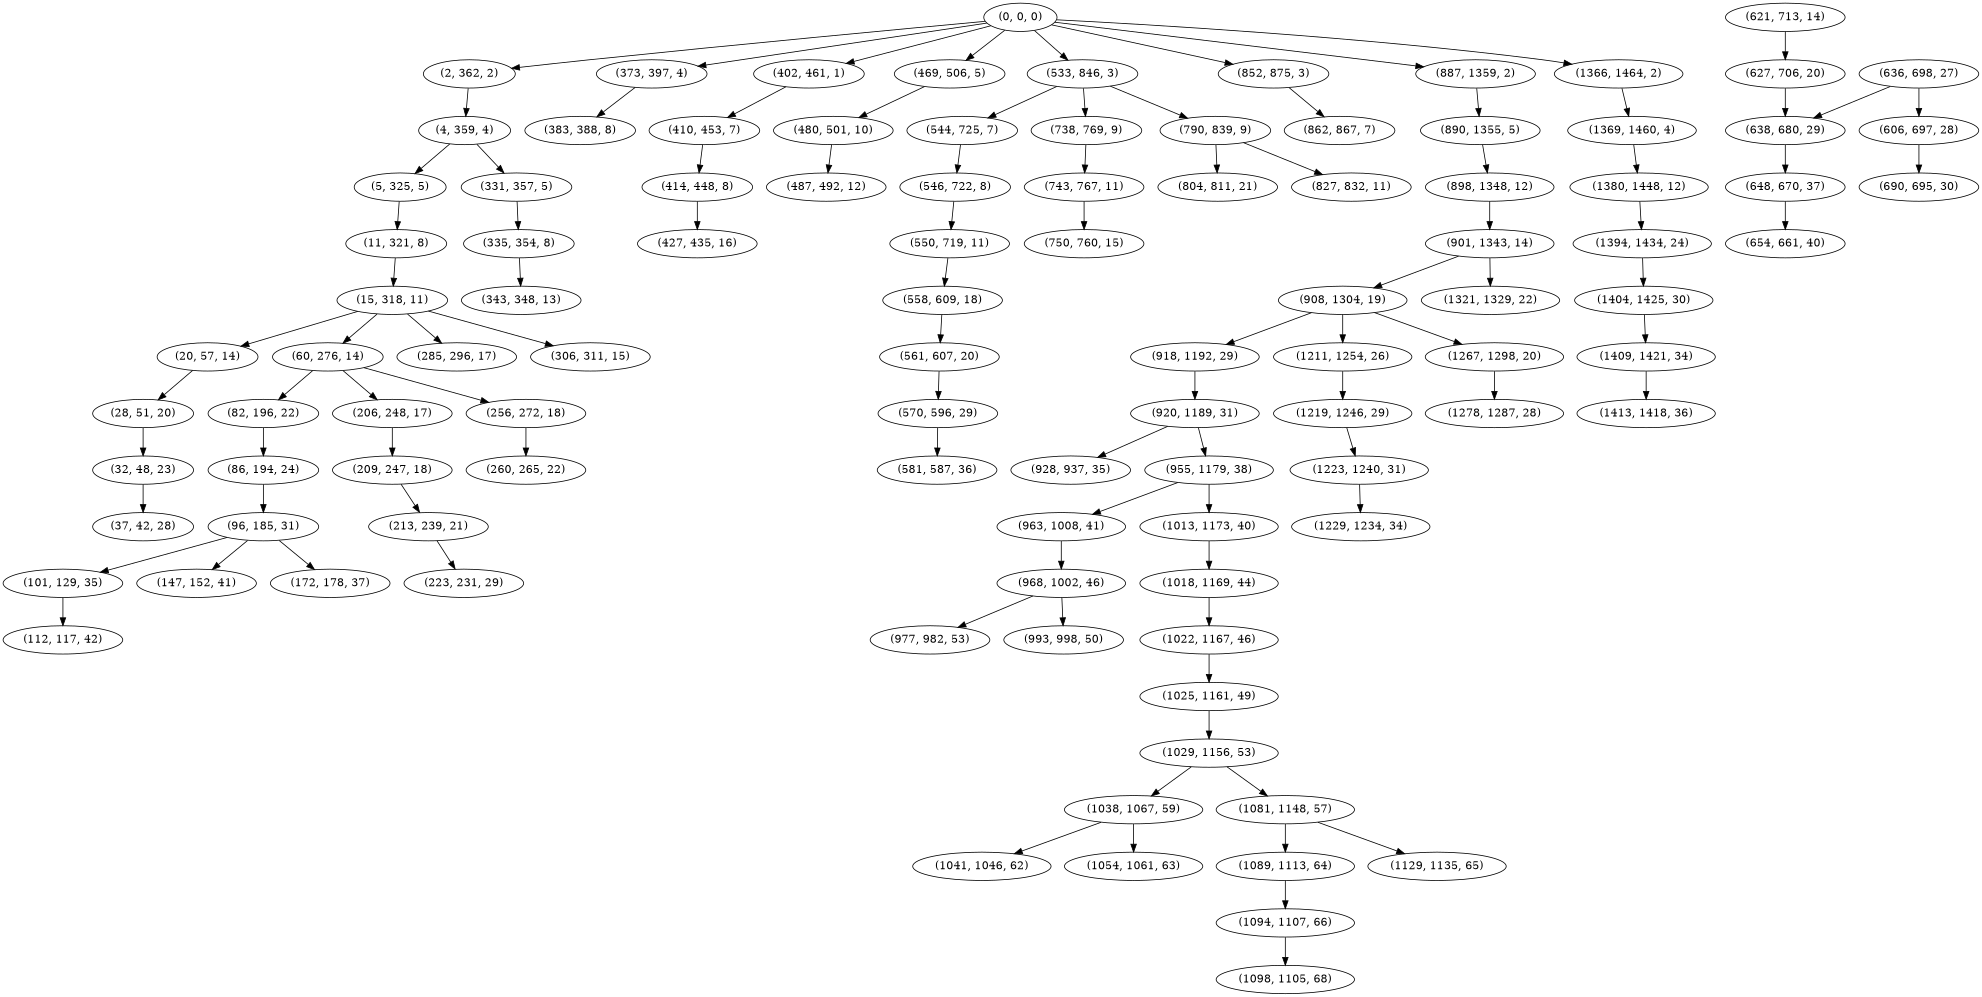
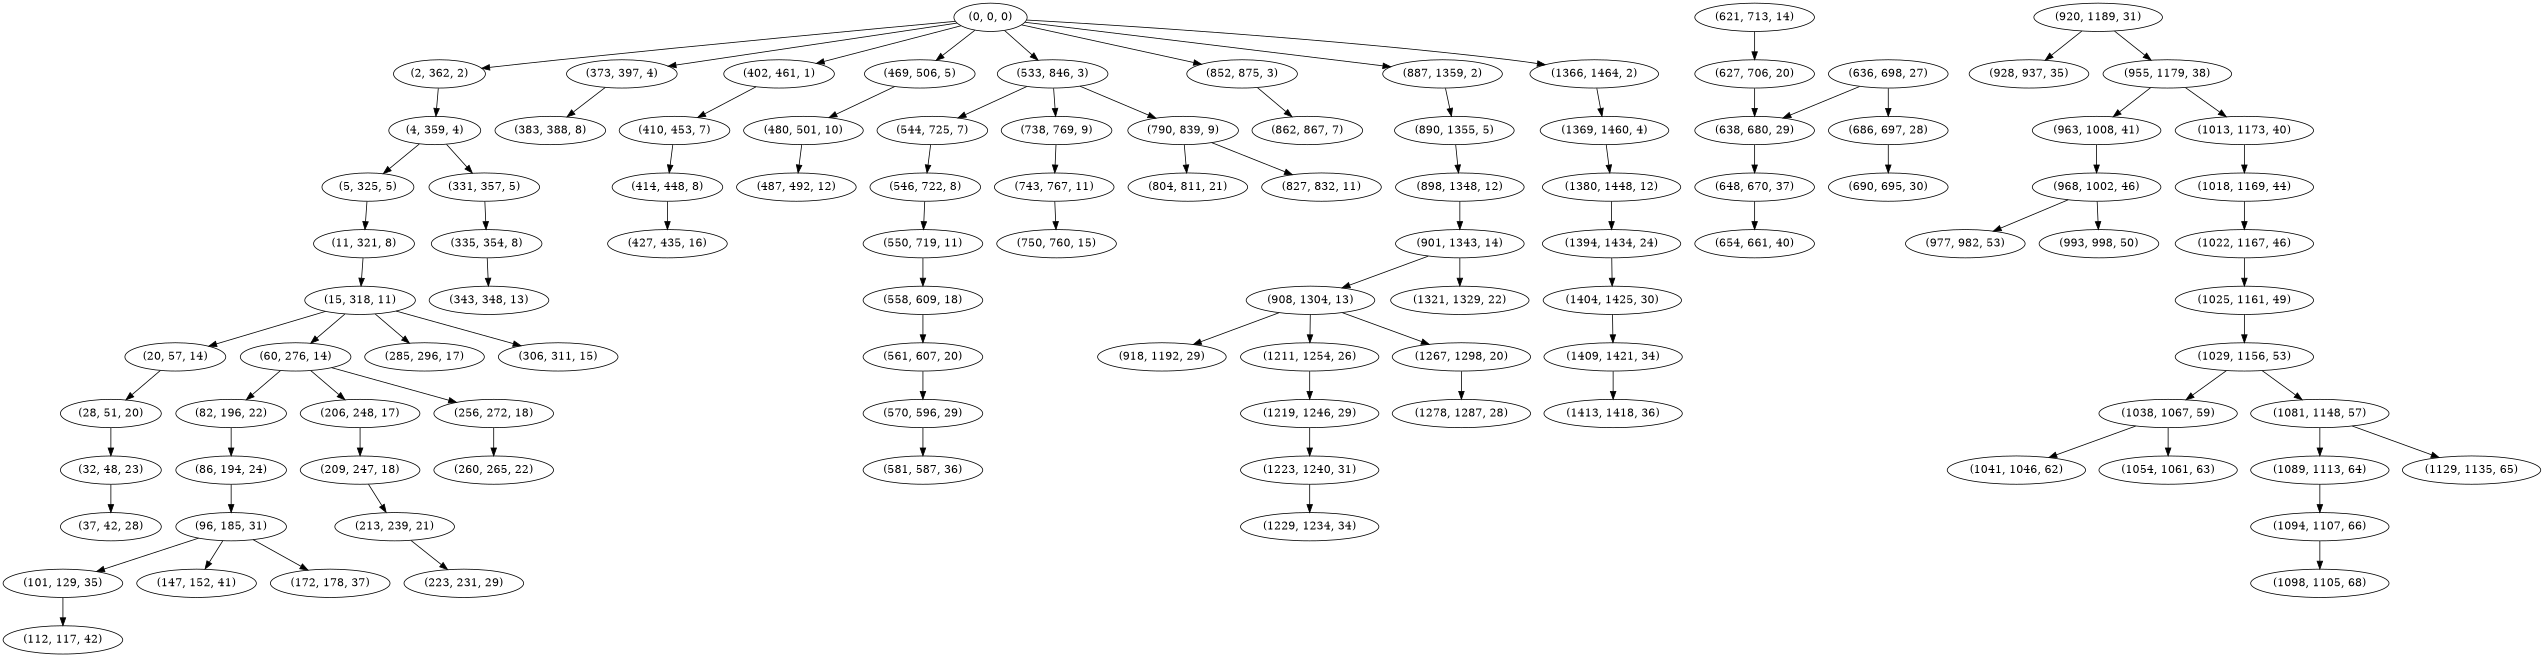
node "(606, 697, 28)": label "(606, 697, 28)" -> "(686, 697, 28)"
node "(908, 1304, 19)": label "(908, 1304, 19)" -> "(908, 1304, 13)"
edge "(918, 1192, 29)" -> "(920, 1189, 31)": removed
